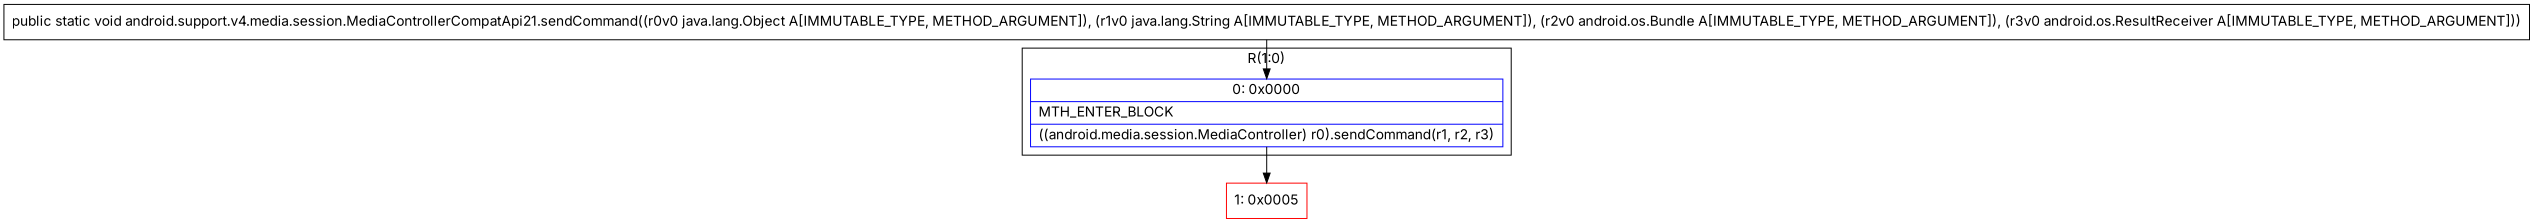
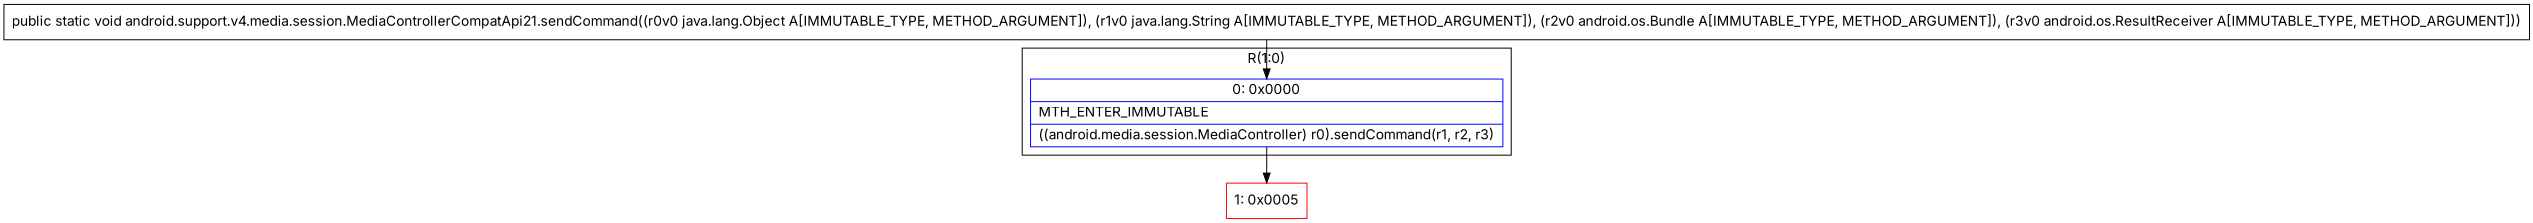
node "0: 0x0000": text "MTH_ENTER_BLOCK" -> "MTH_ENTER_IMMUTABLE"
